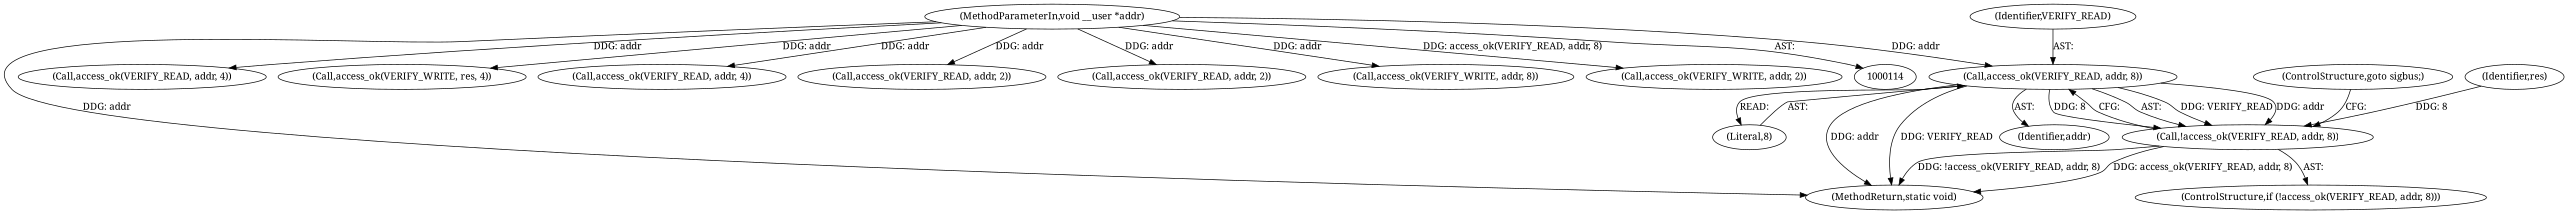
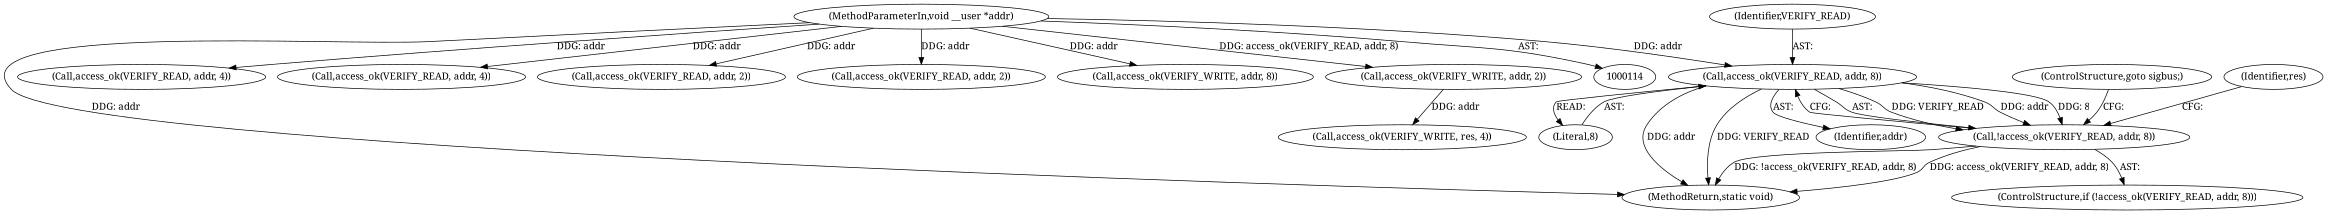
edge "(MethodParameterIn,void __user *addr)" -> "(Call,access_ok(VERIFY_WRITE, res, 4))": now "(Call,access_ok(VERIFY_WRITE, addr, 2))" -> "(Call,access_ok(VERIFY_WRITE, res, 4))"
edge "(Identifier,res)" -> "(Call,!access_ok(VERIFY_READ, addr, 8))": label "DDG: 8" -> "CFG: "
